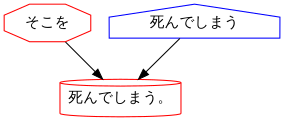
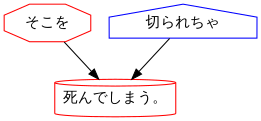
node "死んでしまう": label "死んでしまう" -> "切られちゃ"
